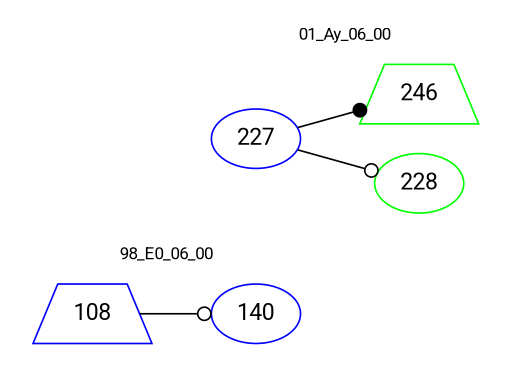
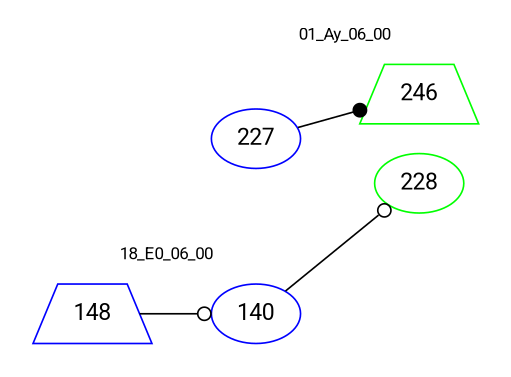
edge "227" -> "228": now "140" -> "228"
cluster "98_E0_06_00": label "98_E0_06_00" -> "18_E0_06_00"
node "108": label "108" -> "148"
